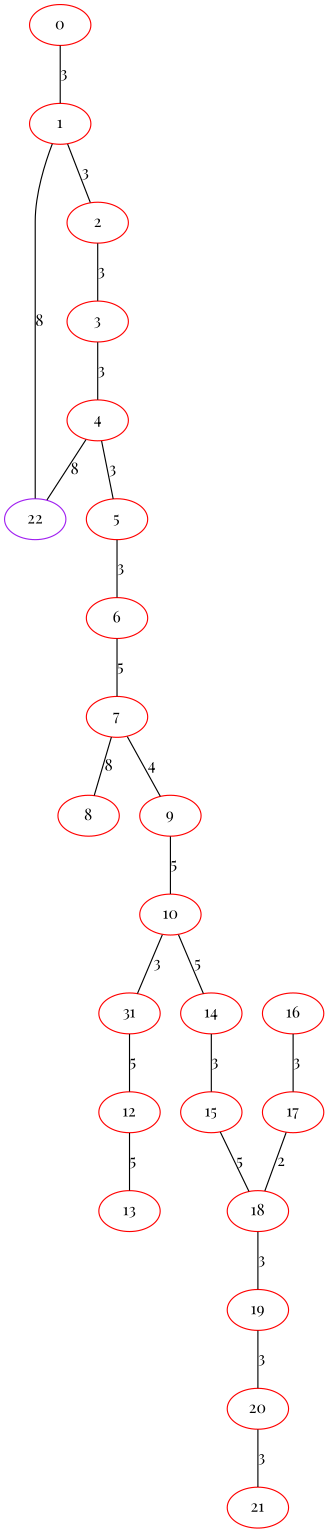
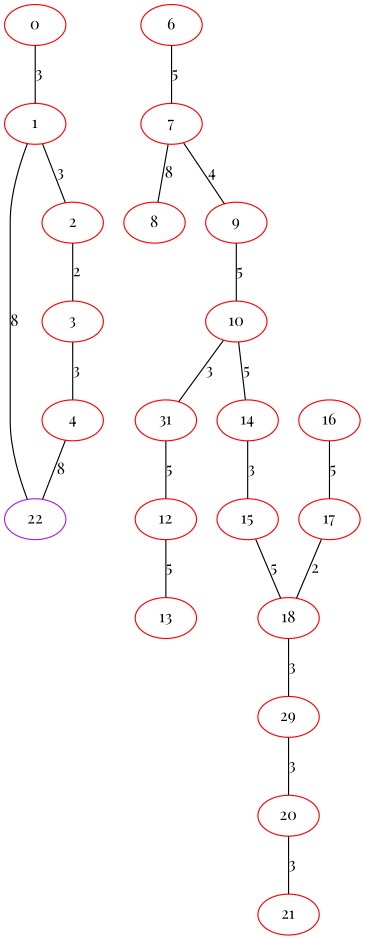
edge "2" -- "3": label "3" -> "2"
node "5": removed
edge "16" -- "17": label "3" -> "5"
node "19": label "19" -> "29"
